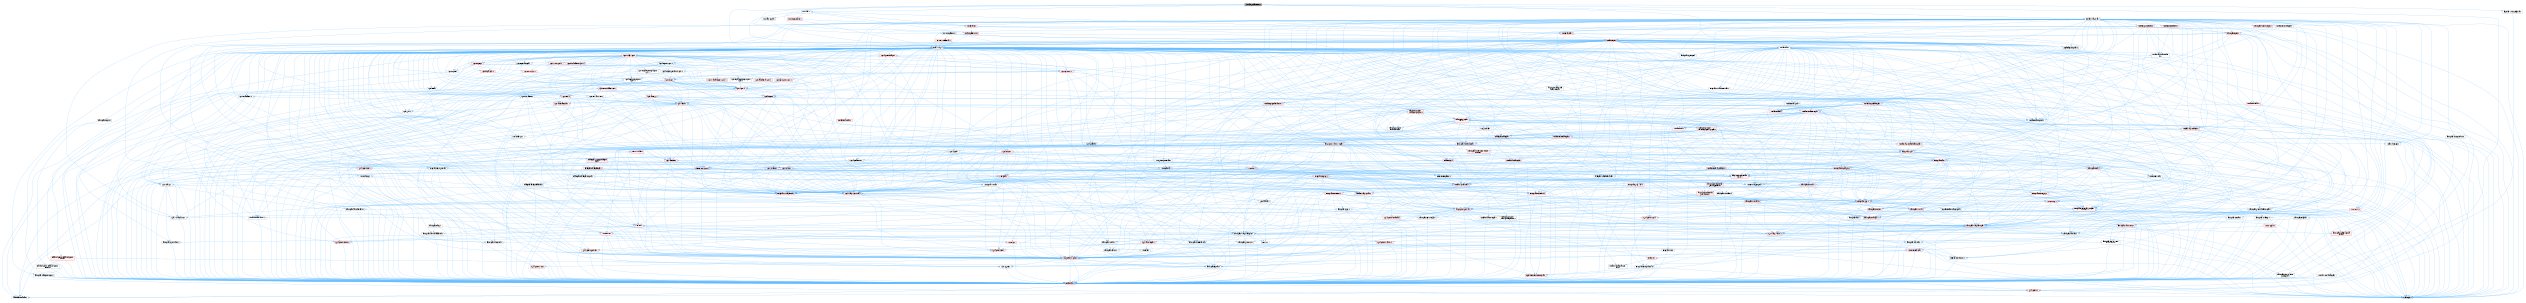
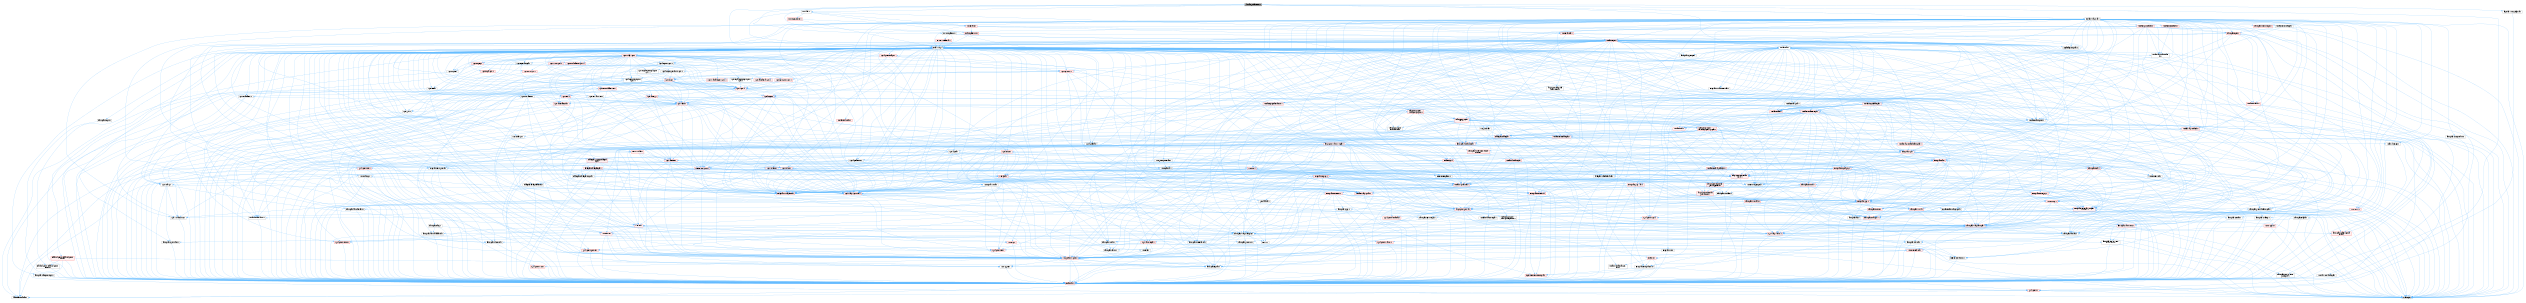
node "Input/ReplyBase.h": removed
